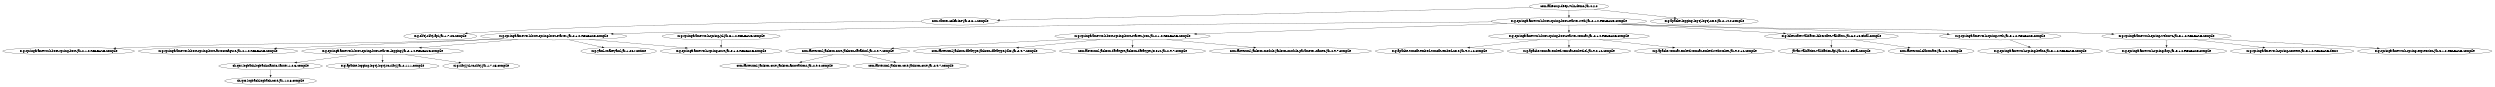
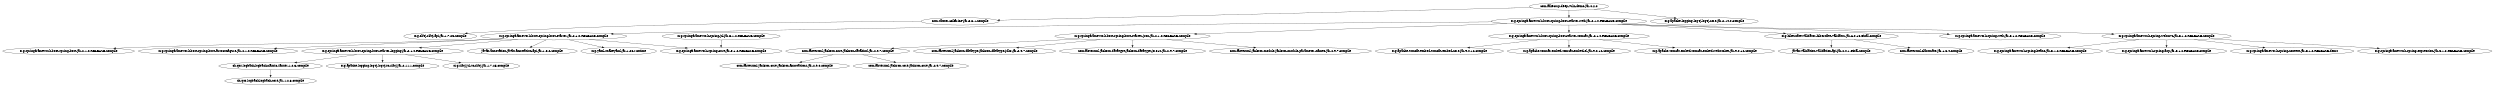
edge "org.springframework:spring-web:jar:5.1.2.RELEASE:compile" -> "org.springframework:spring-beans:jar:5.1.2.RELEASE:compile": now "org.springframework:spring-webmvc:jar:5.1.2.RELEASE:compile" -> "org.springframework:spring-beans:jar:5.1.2.RELEASE:compile"
node "javax.annotation:javax.annotation-api:jar:1.3.2:compile": added
